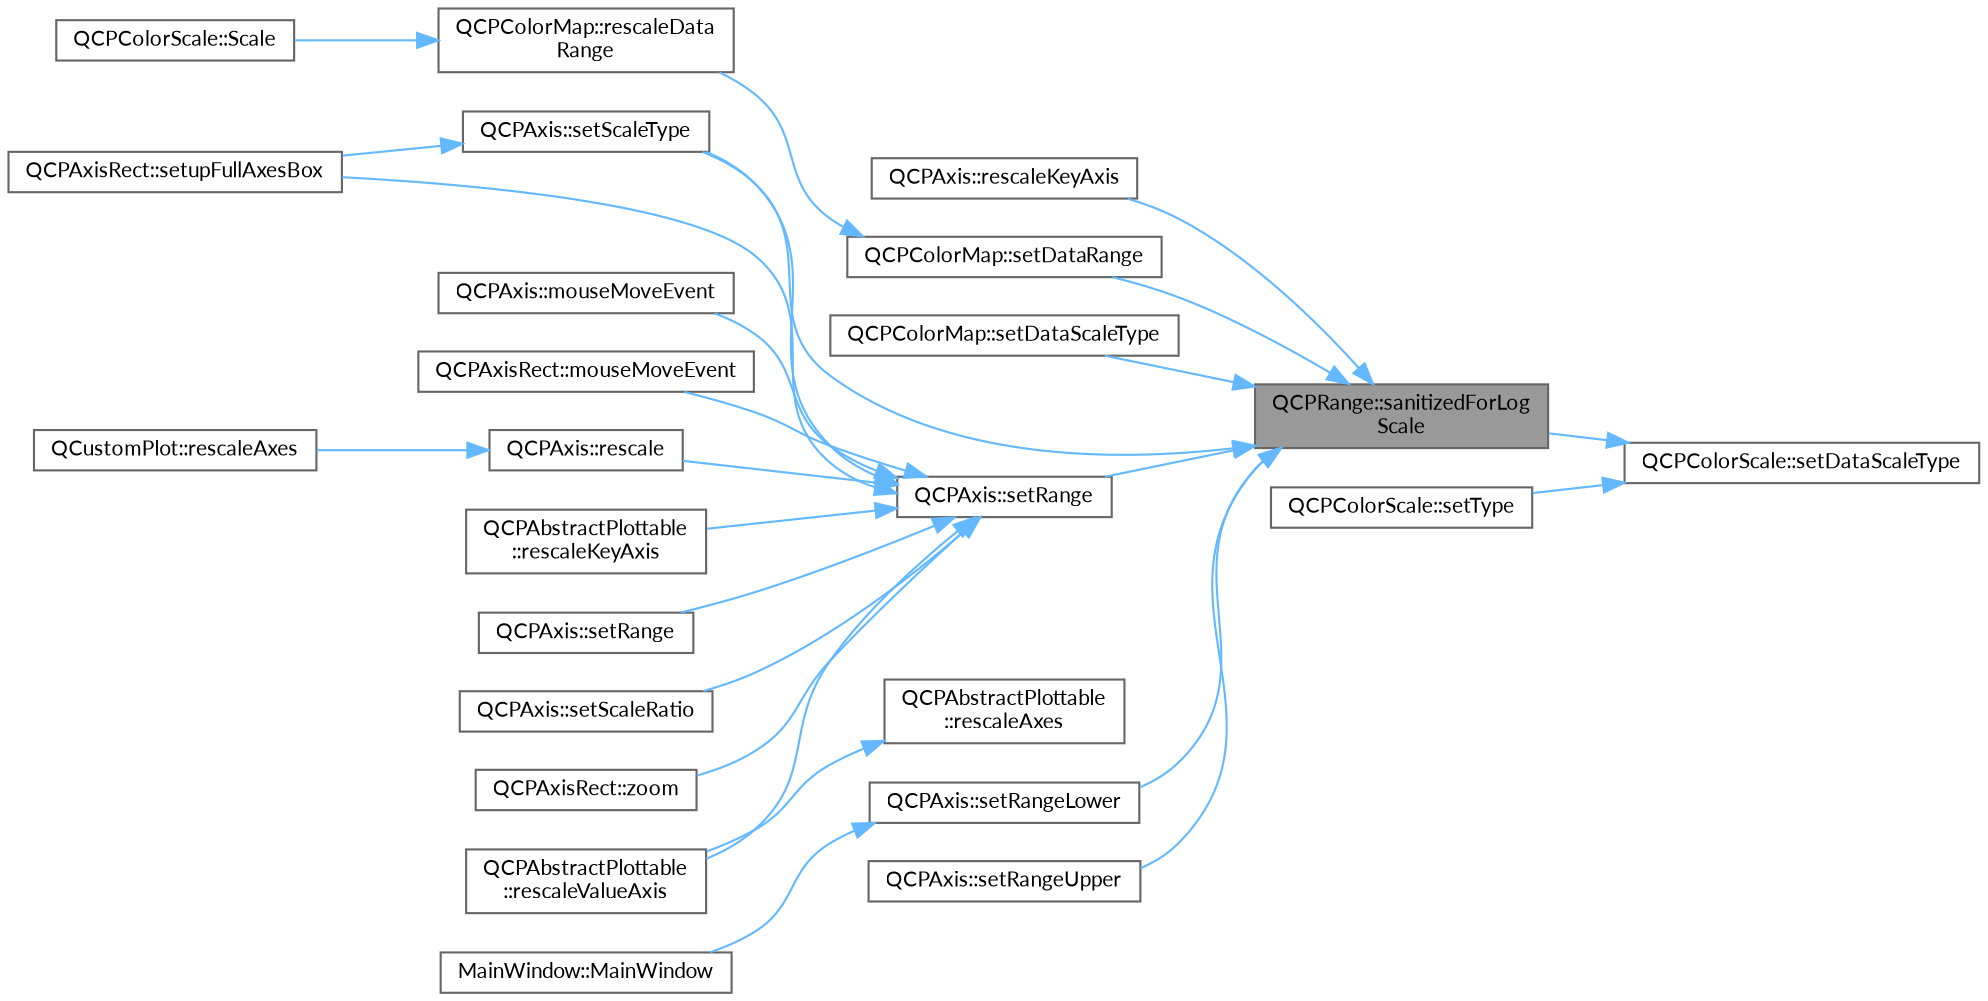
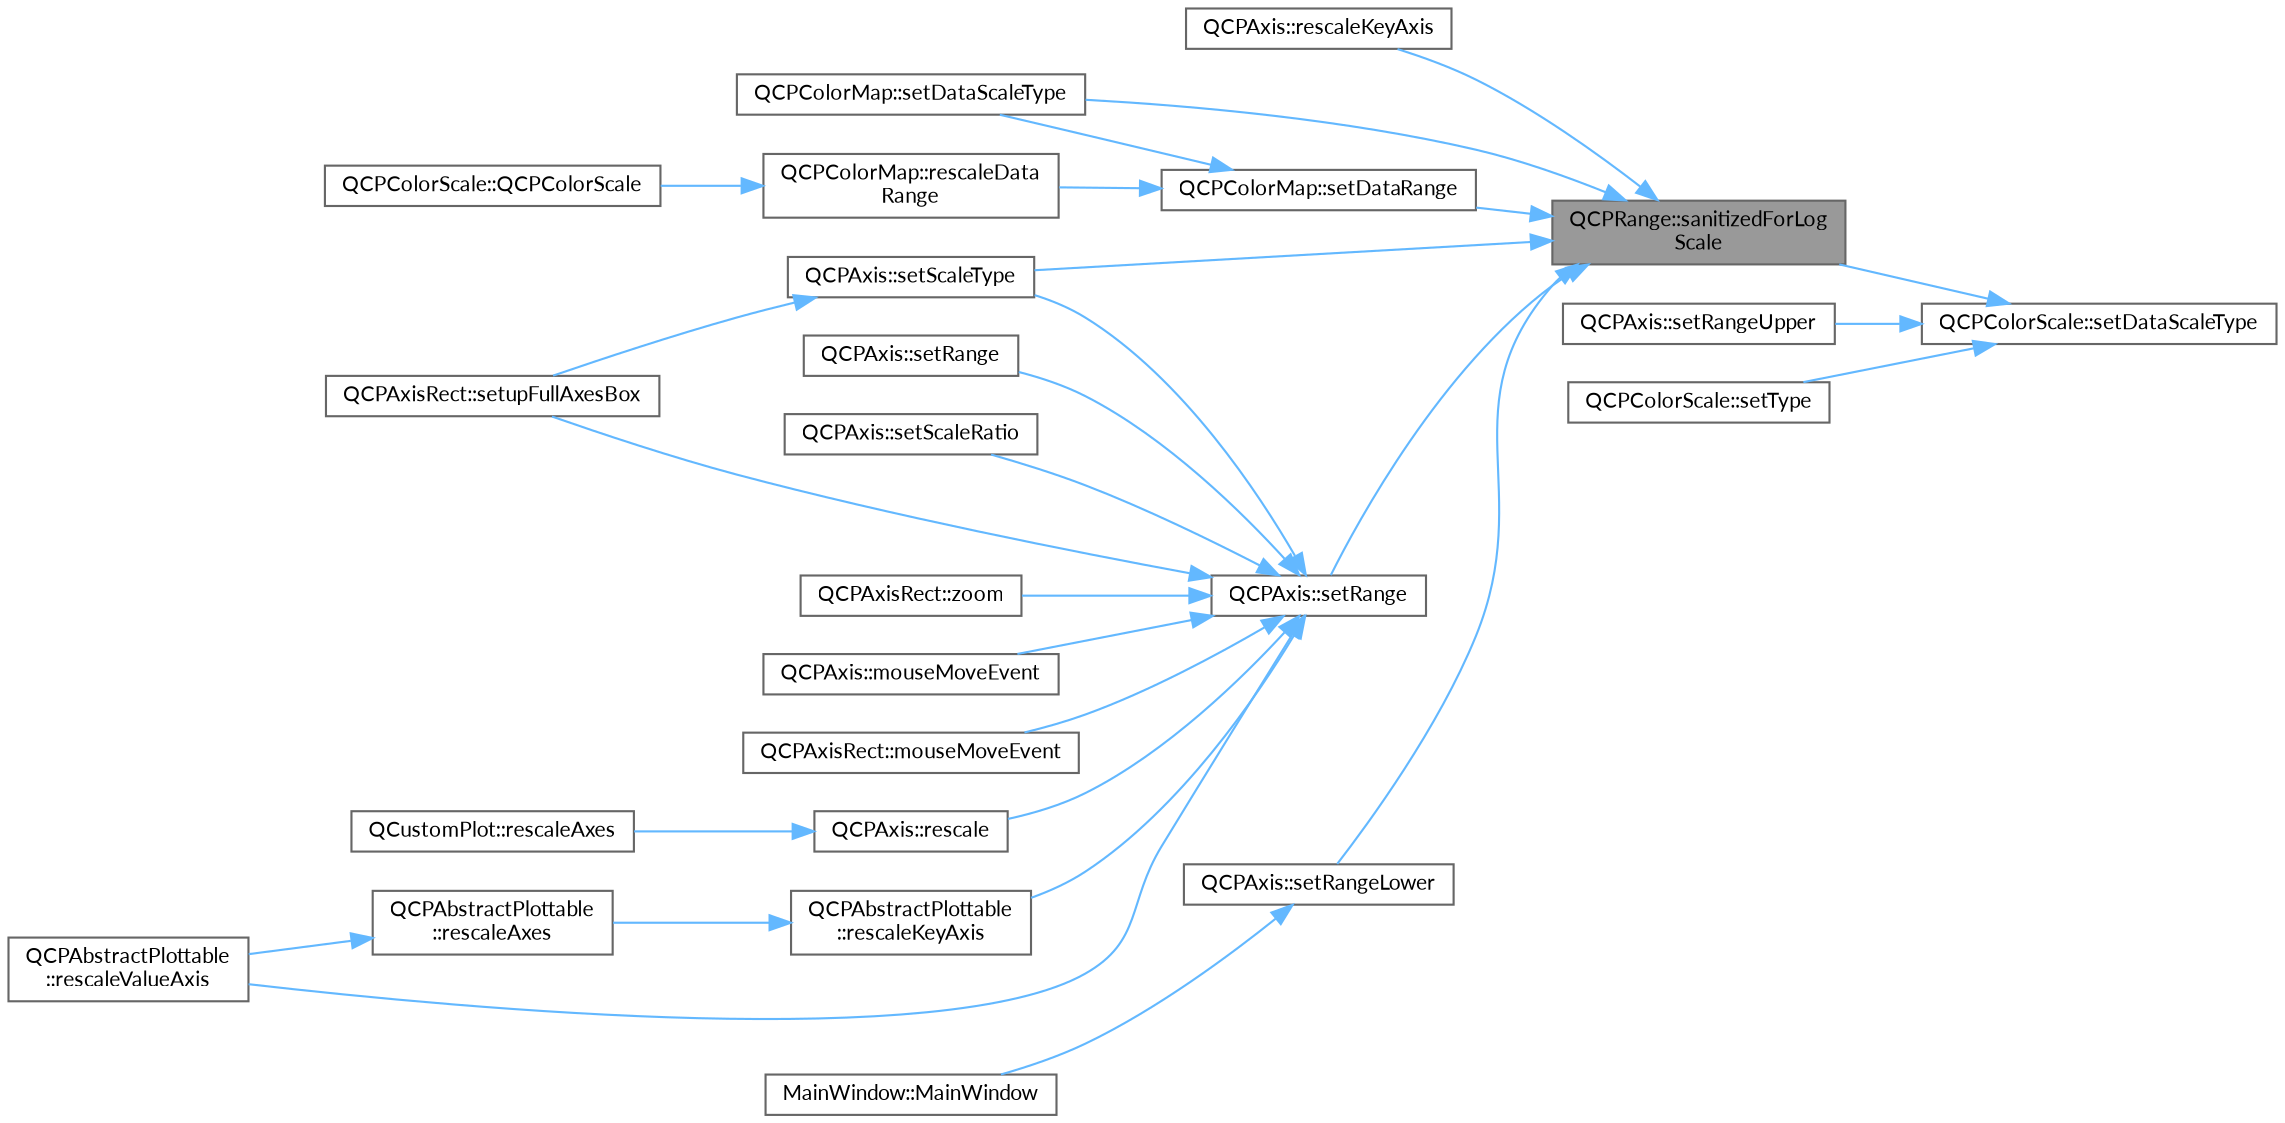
node "QCPColorScale::Scale": label "QCPColorScale::Scale" -> "QCPColorScale::QCPColorScale"
edge "QCPColorMap::setDataScaleType" -> "QCPColorMap::setDataRange": added
edge "QCPAxis::setRangeUpper" -> "QCPRange::sanitizedForLog Scale": now "QCPAxis::setRangeUpper" -> "QCPColorScale::setDataScaleType"
edge "QCPAbstractPlottable ::rescaleAxes" -> "QCPAbstractPlottable ::rescaleKeyAxis": added
